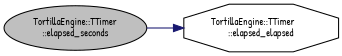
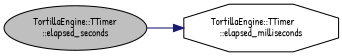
node "TortillaEngine::TTimer ::elapsed_elapsed": label "TortillaEngine::TTimer ::elapsed_elapsed" -> "TortillaEngine::TTimer ::elapsed_milliseconds"
